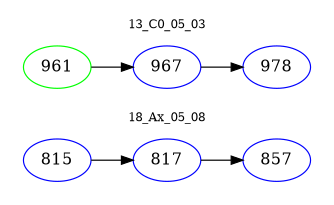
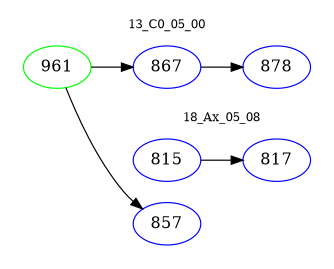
cluster "13_C0_05_03": label "13_C0_05_03" -> "13_C0_05_00"
node "967": label "967" -> "867"
node "978": label "978" -> "878"
edge "817" -> "857": now "961" -> "857"
